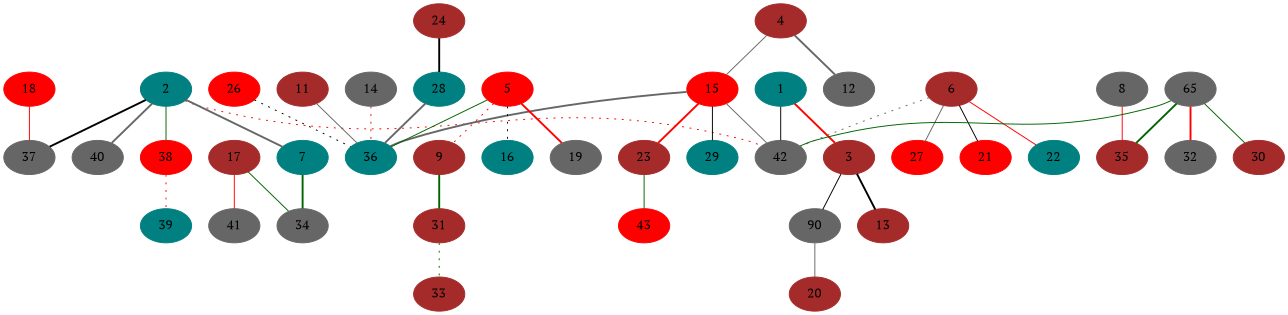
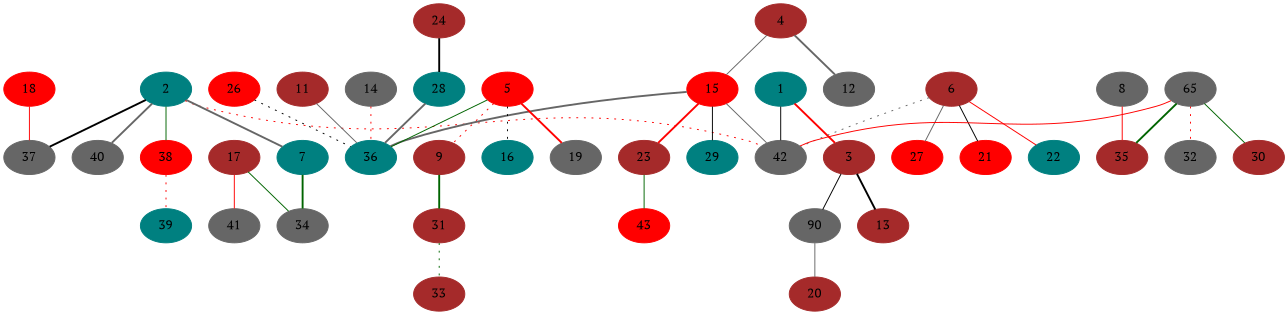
edge "65" -- "42": color darkgreen -> red
edge "65" -- "32": style bold -> dotted
